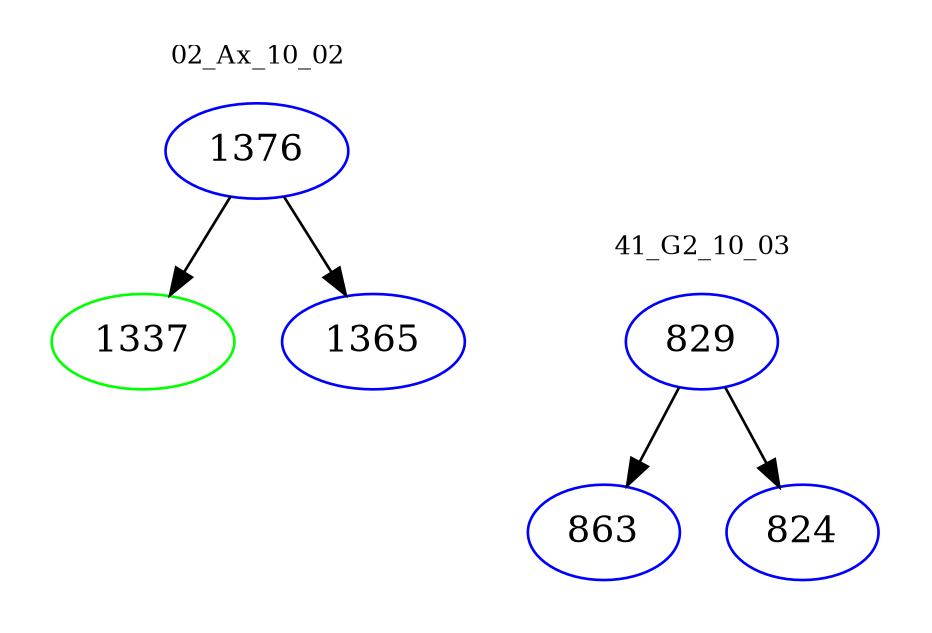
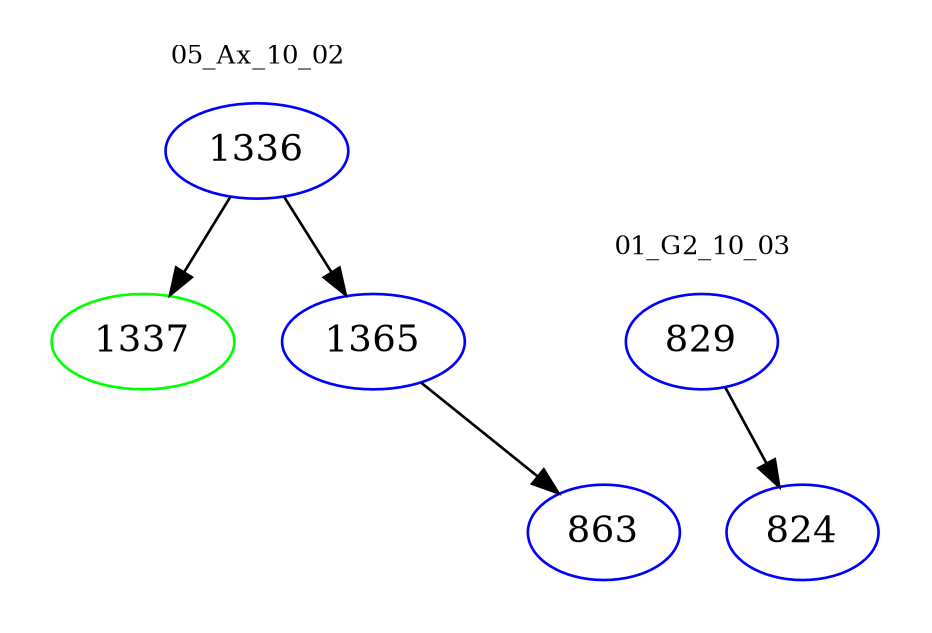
cluster "02_Ax_10_02": label "02_Ax_10_02" -> "05_Ax_10_02"
node "1376": label "1376" -> "1336"
cluster "41_G2_10_03": label "41_G2_10_03" -> "01_G2_10_03"
edge "829" -> "863": now "1365" -> "863"
